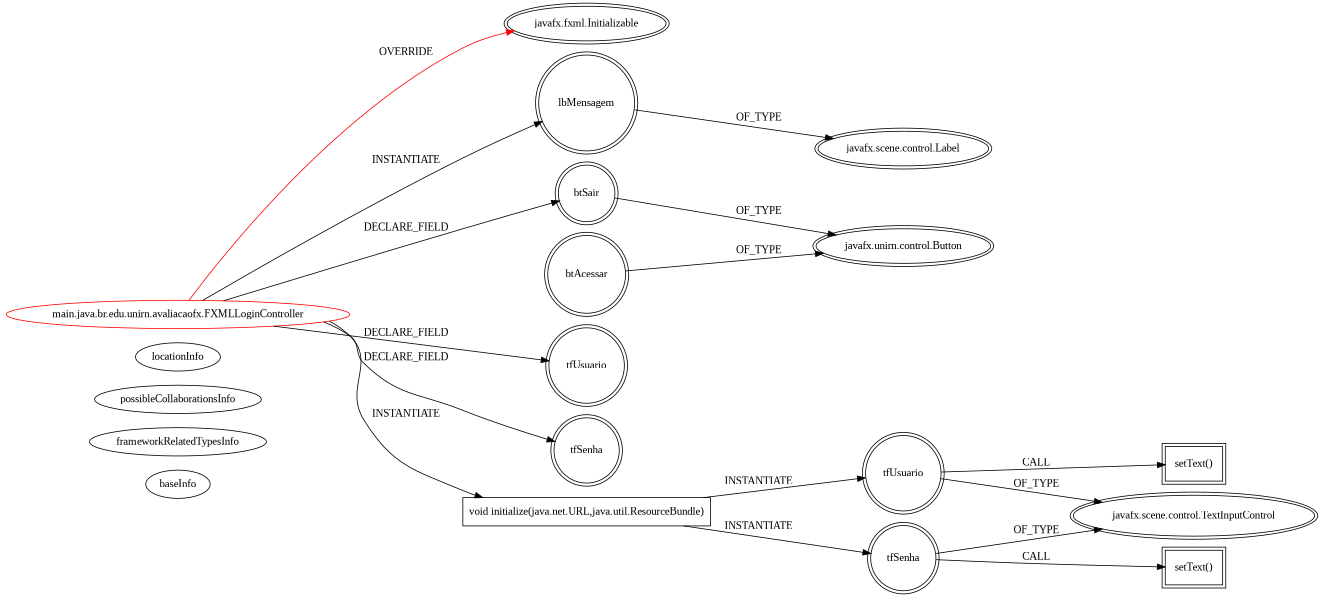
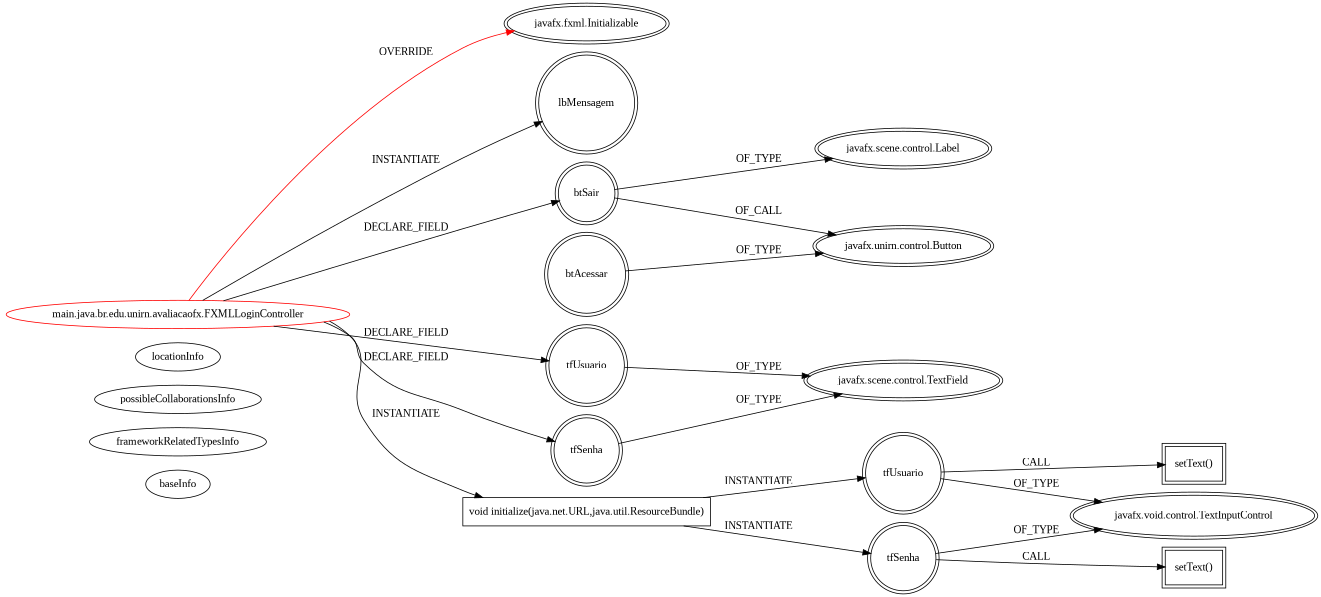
edge "lbMensagem" -> "javafx.scene.control.Label": now "btSair" -> "javafx.scene.control.Label"
edge "btSair" -> "javafx.unirn.control.Button": label "OF_TYPE" -> "OF_CALL"
node "javafx.scene.control.TextField": added
node "javafx.scene.control.TextInputControl": label "javafx.scene.control.TextInputControl" -> "javafx.void.control.TextInputControl"
